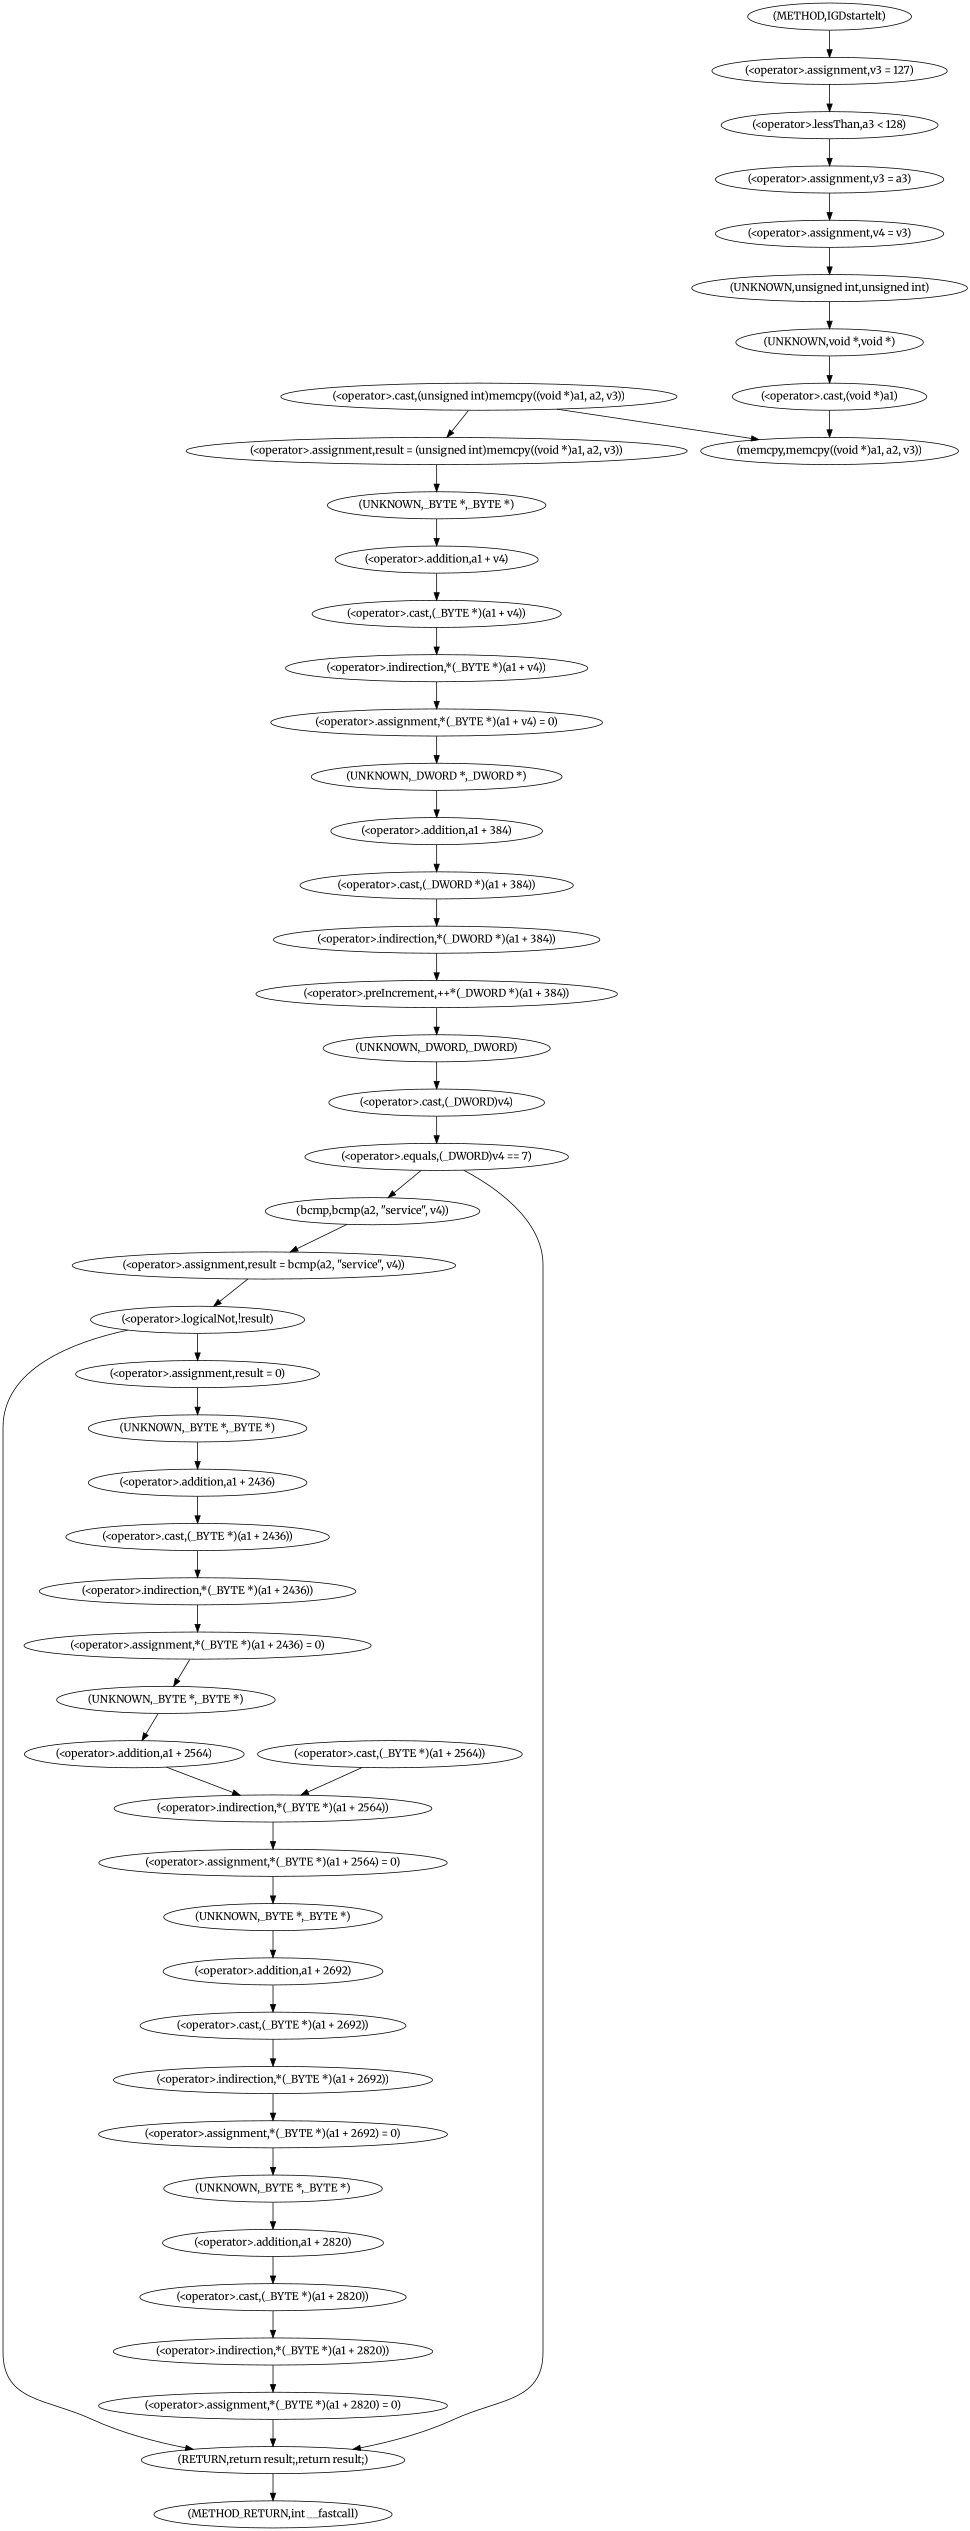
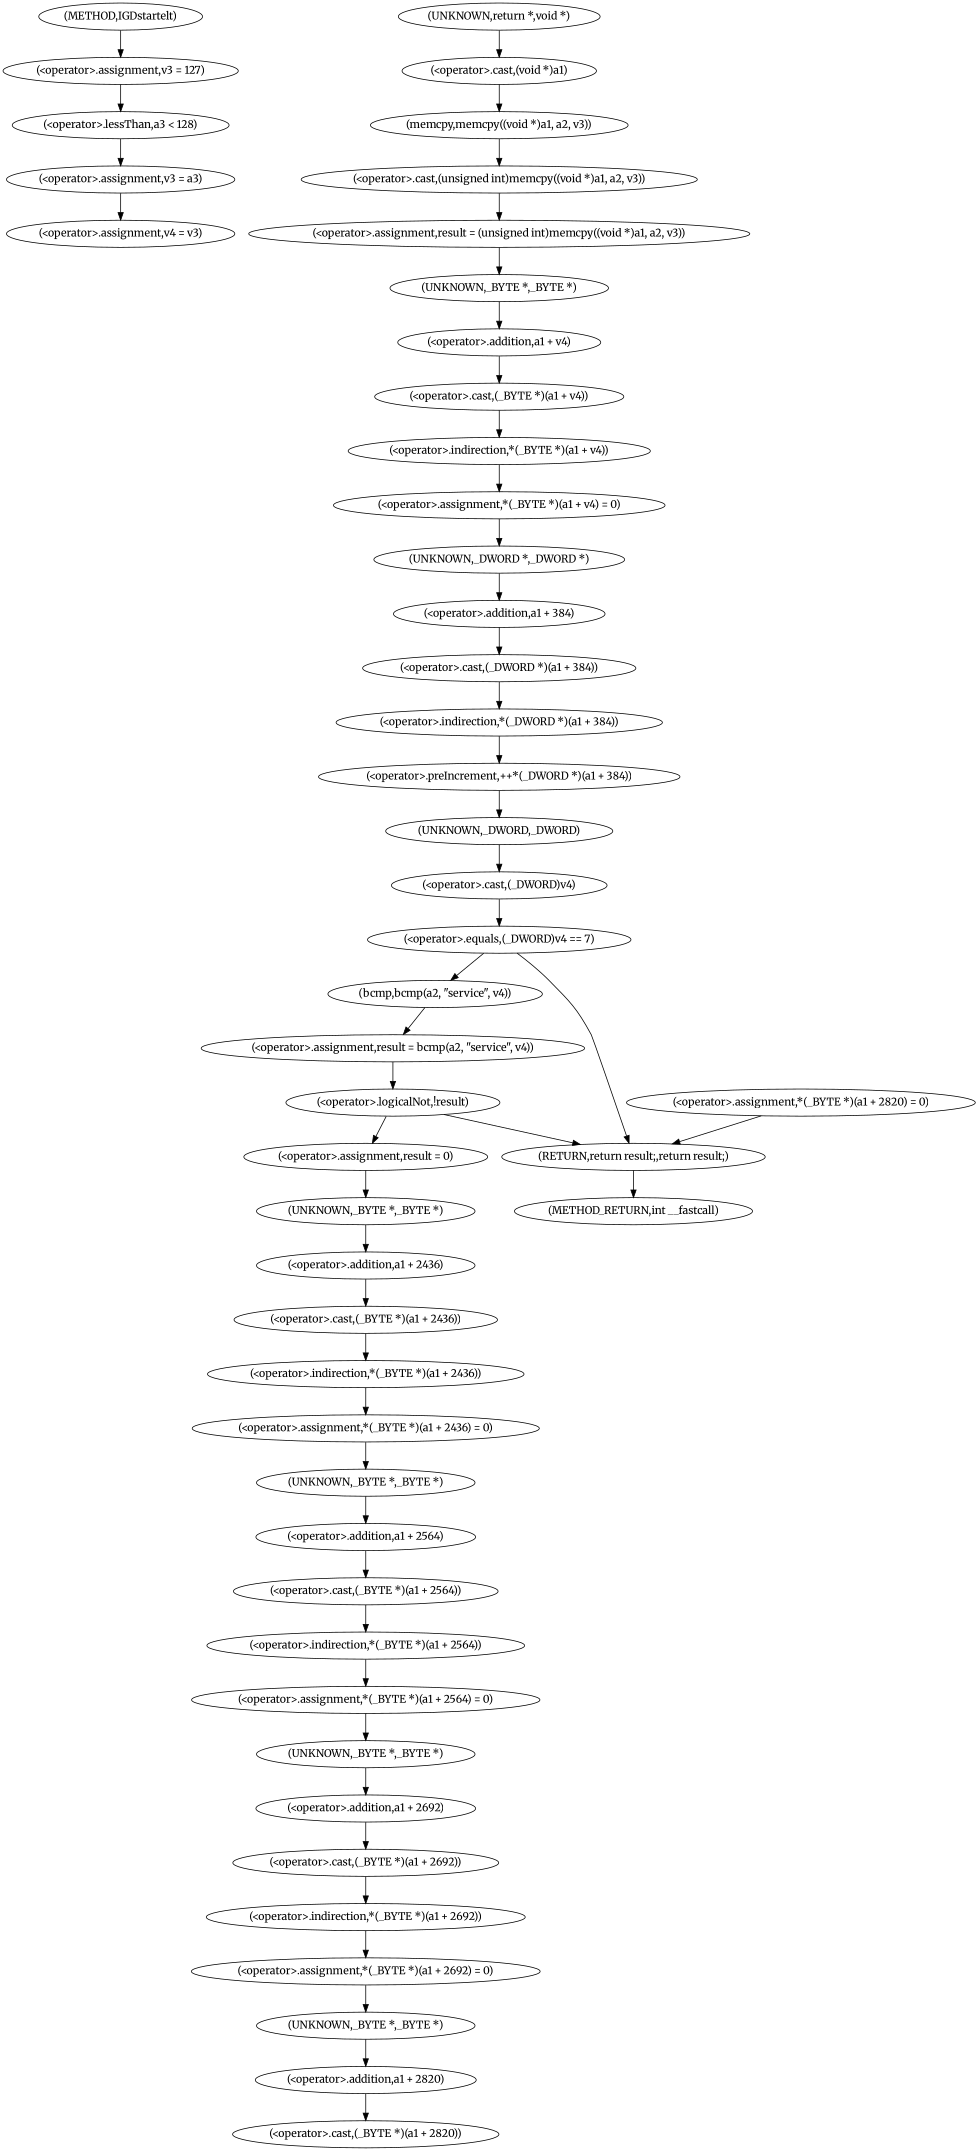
node "(UNKNOWN,unsigned int,unsigned int)": removed
node "(UNKNOWN,void *,void *)": label "(UNKNOWN,void *,void *)" -> "(UNKNOWN,return *,void *)"
edge "(<operator>.cast,(unsigned int)memcpy((void *)a1, a2, v3))" -> "(memcpy,memcpy((void *)a1, a2, v3))": reversed
edge "(<operator>.addition,a1 + 2564)" -> "(<operator>.indirection,*(_BYTE *)(a1 + 2564))": now "(<operator>.addition,a1 + 2564)" -> "(<operator>.cast,(_BYTE *)(a1 + 2564))"
node "(<operator>.indirection,*(_BYTE *)(a1 + 2820))": removed
